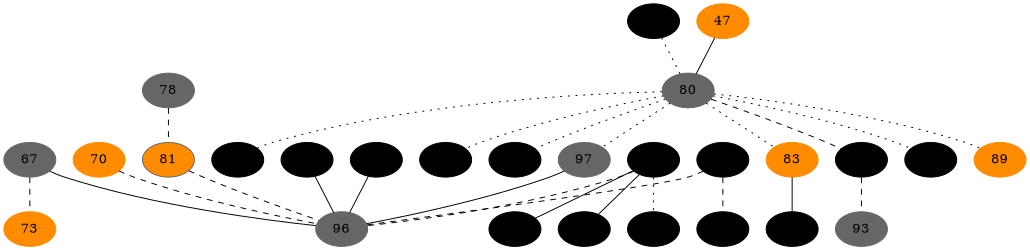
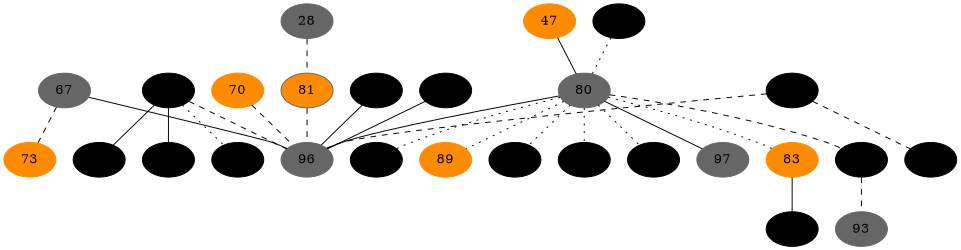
node "78": label "78" -> "28"
edge "80" -- "97": style dotted -> solid
edge "97" -- "96": now "80" -- "96"
